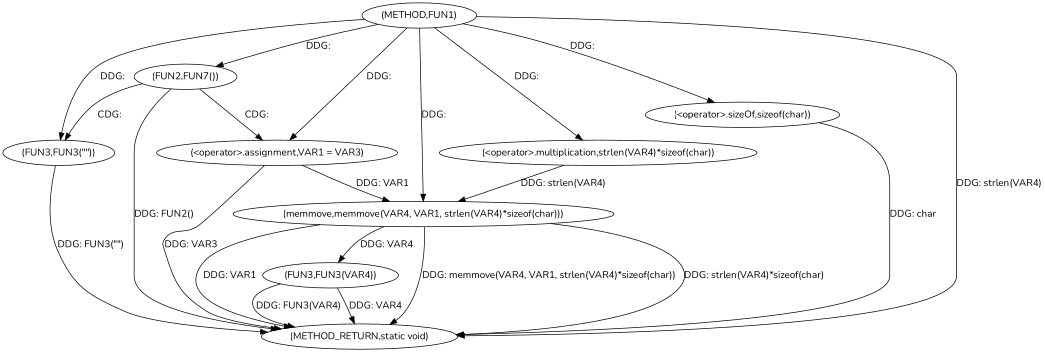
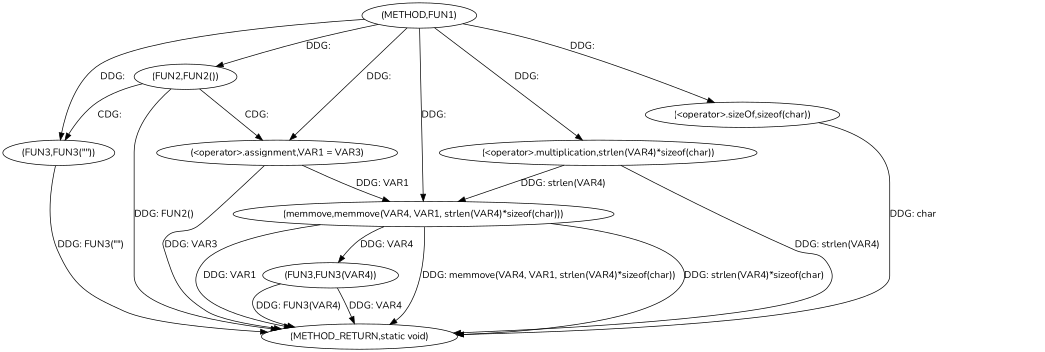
node "(FUN2,FUN7())": label "(FUN2,FUN7())" -> "(FUN2,FUN2())"
edge "(METHOD,FUN1)" -> "(METHOD_RETURN,static void)": now "(<operator>.multiplication,strlen(VAR4)*sizeof(char))" -> "(METHOD_RETURN,static void)"
